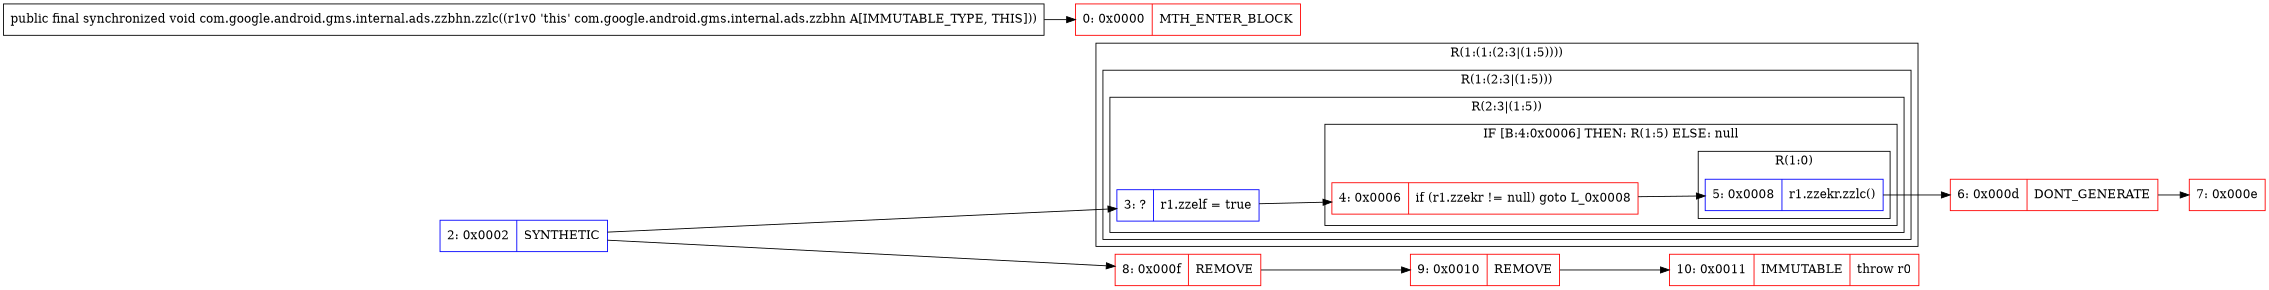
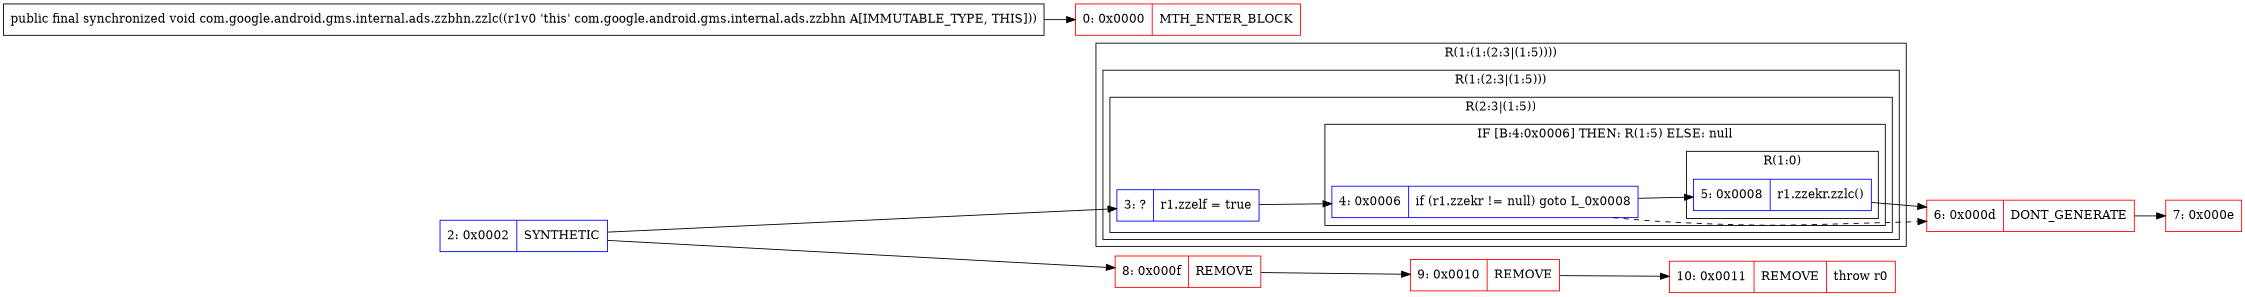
node "4: 0x0006": color red -> blue
edge "4: 0x0006" -> "6: 0x000d": added
node "10: 0x0011": text "IMMUTABLE" -> "REMOVE"
